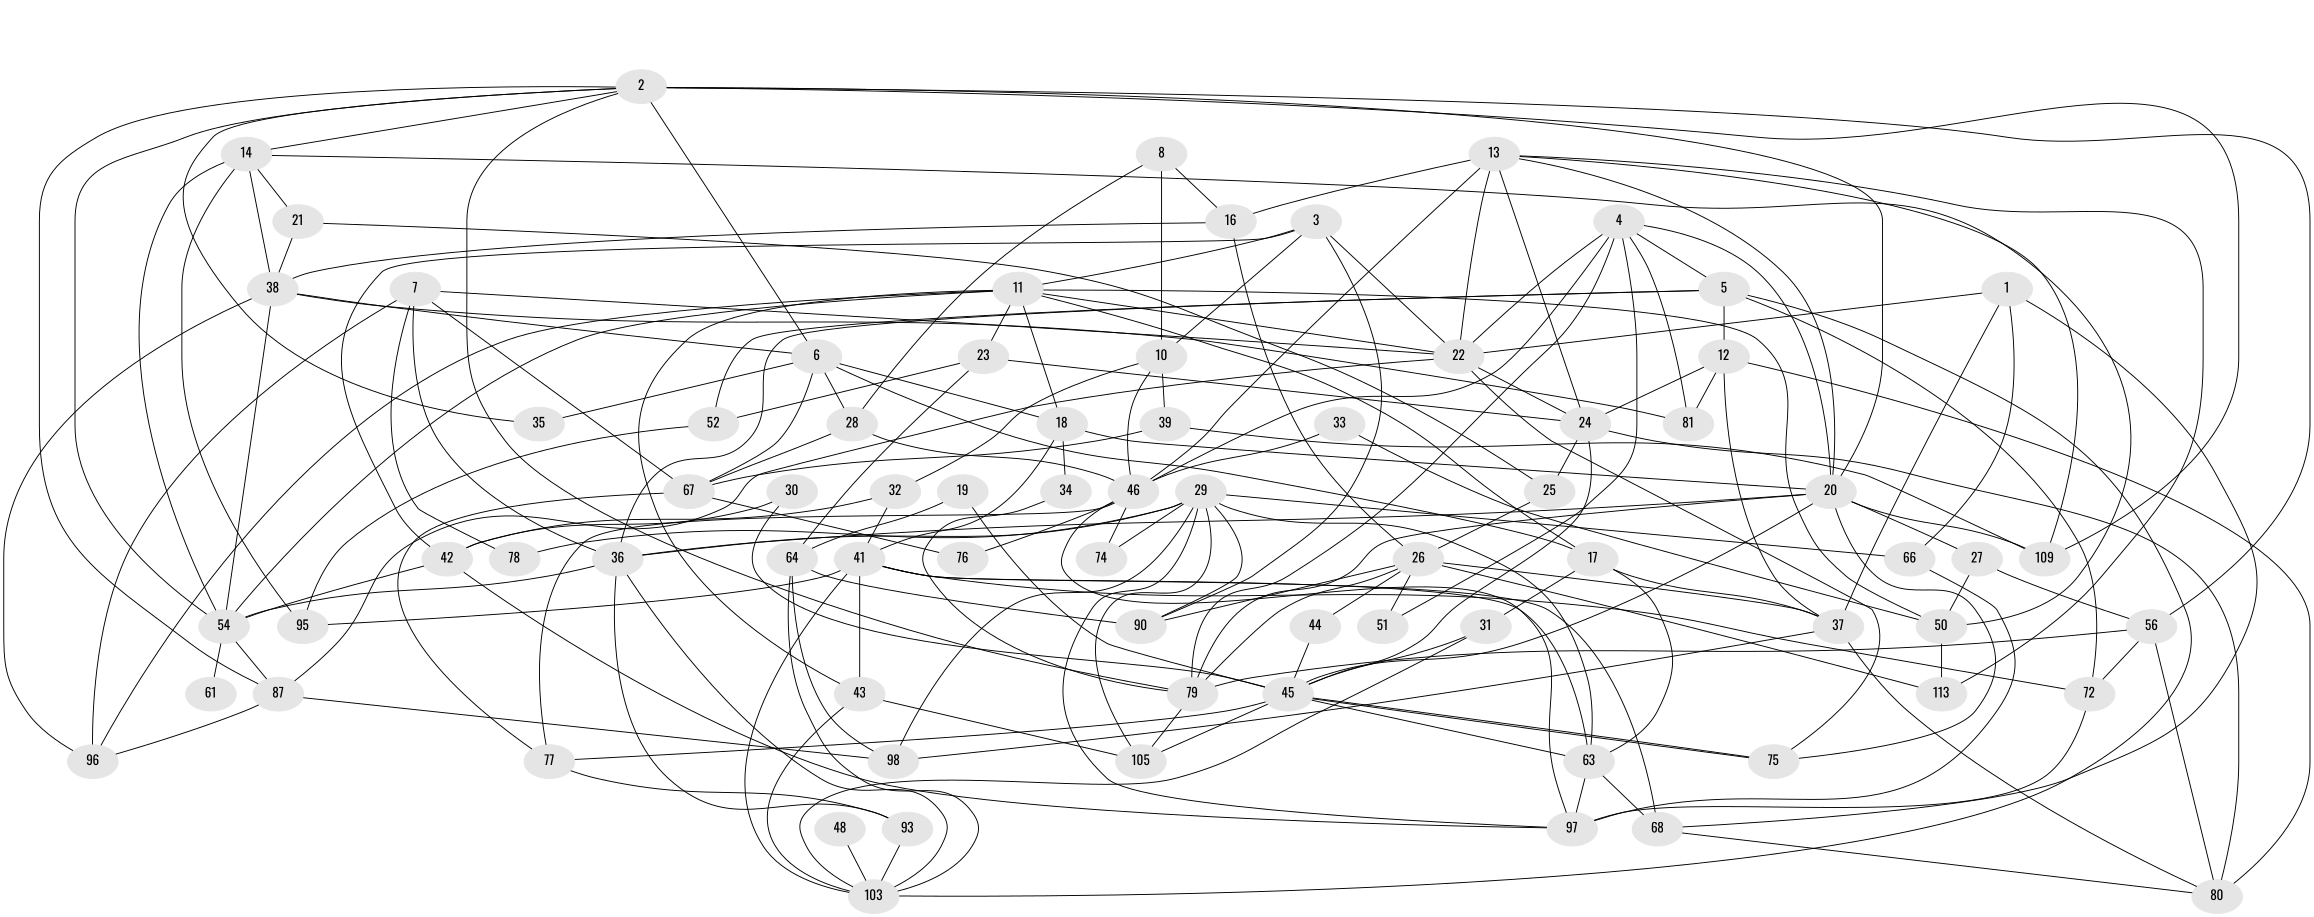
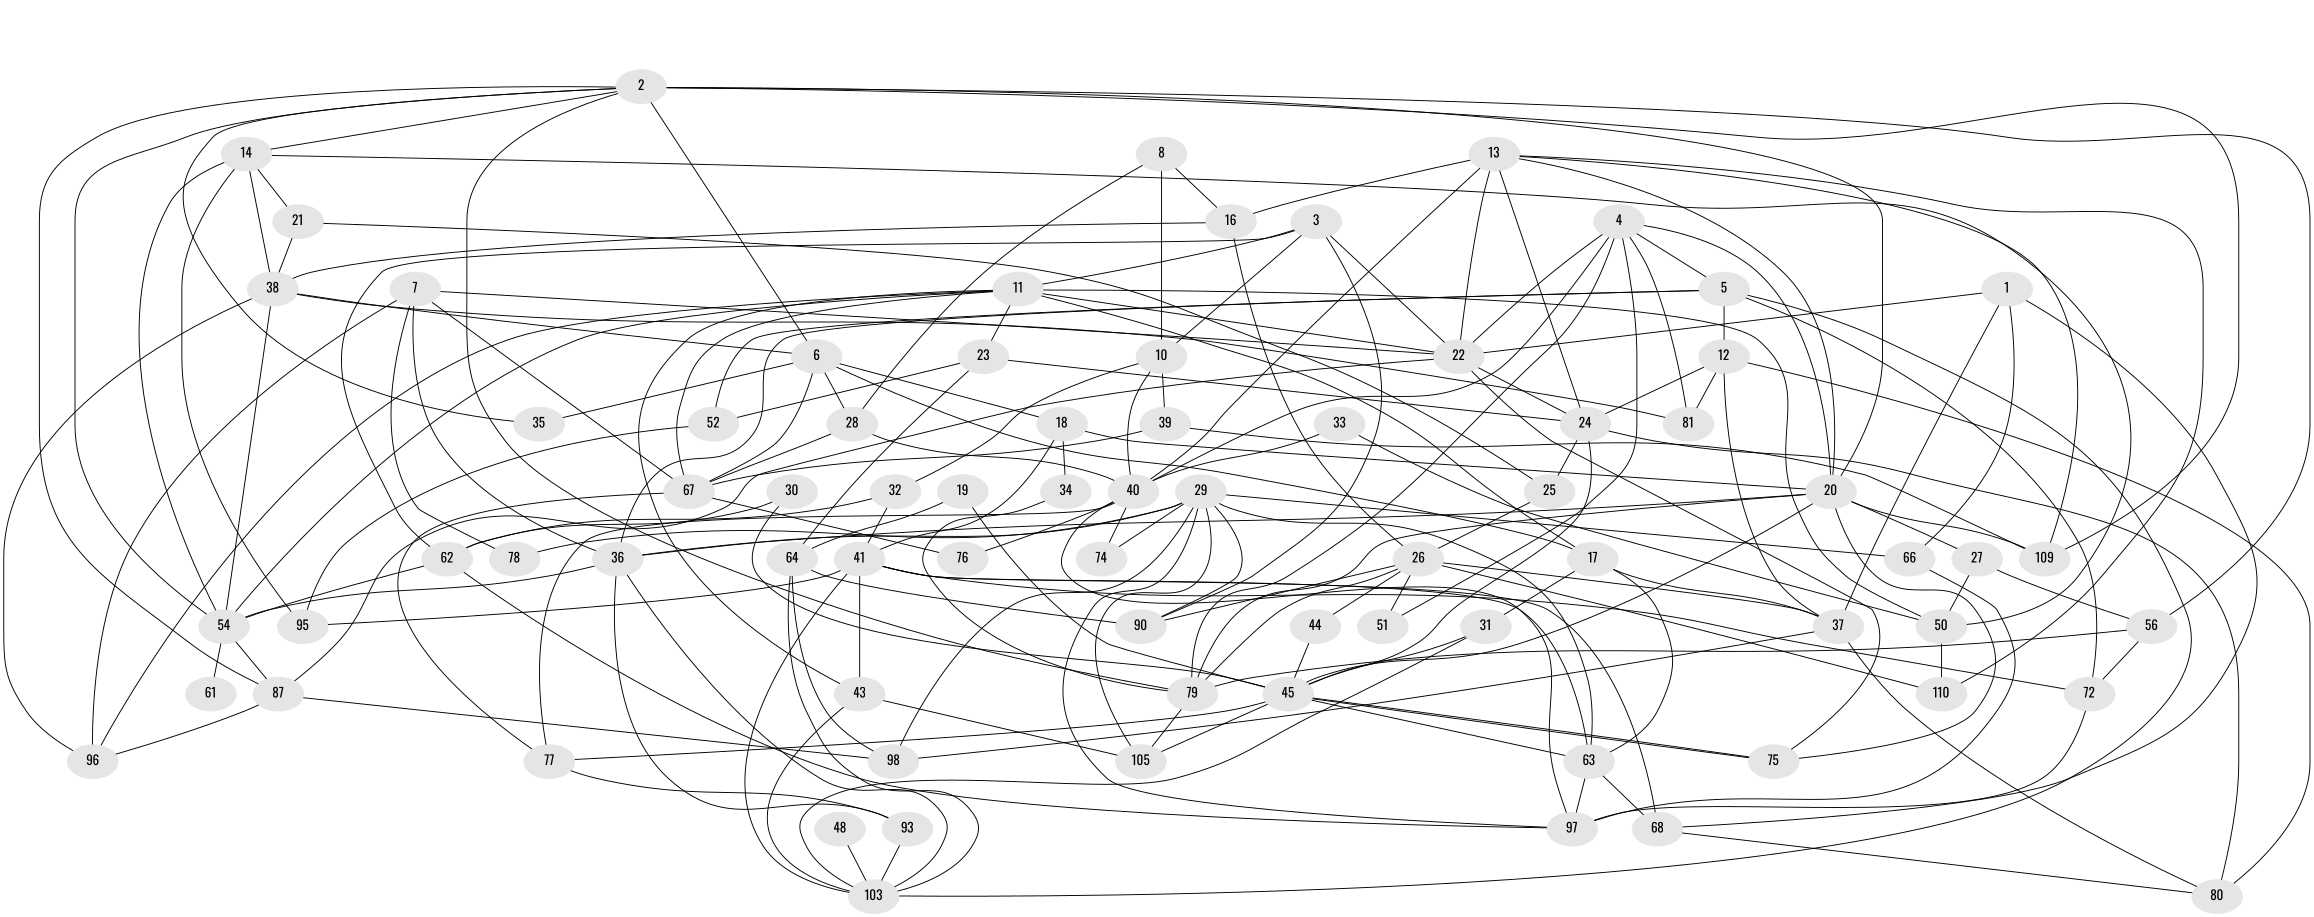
edge "11" -- "18": now "11" -- "67"
node "46": label "46" -> "40"
node "42": label "42" -> "62"
node "113": label "113" -> "110"
edge "56" -- "80": removed
